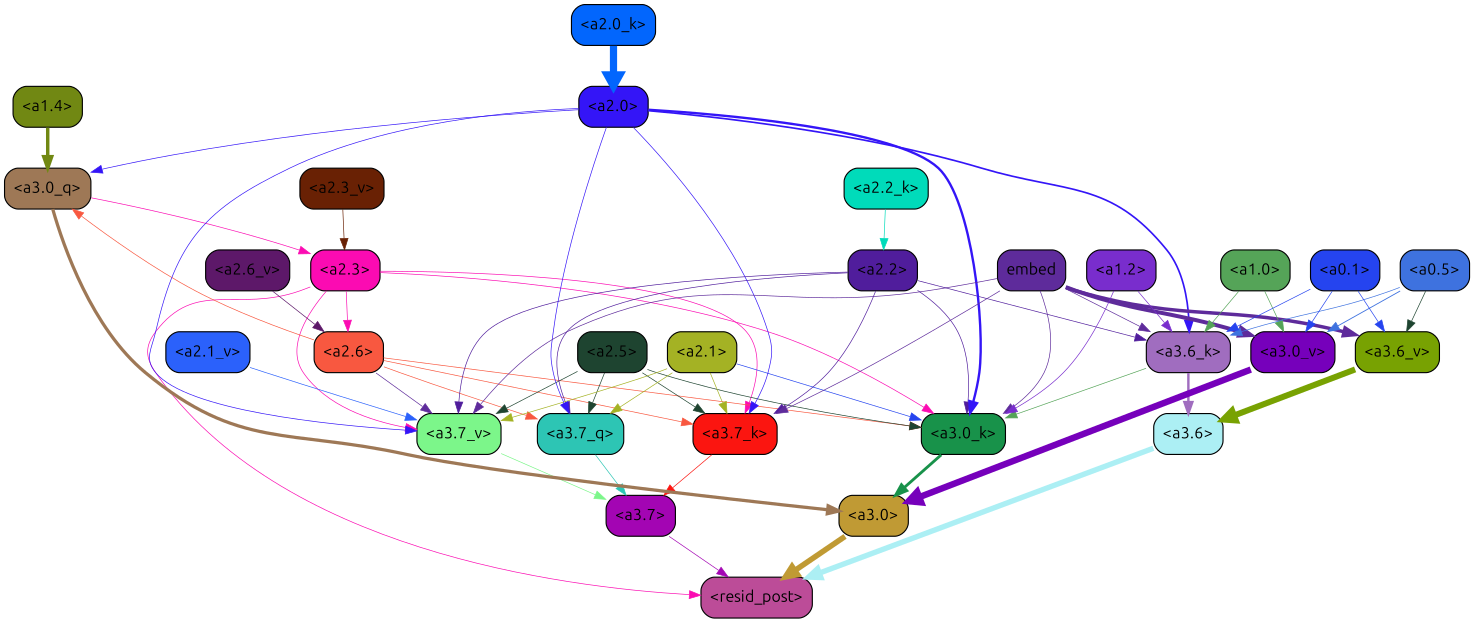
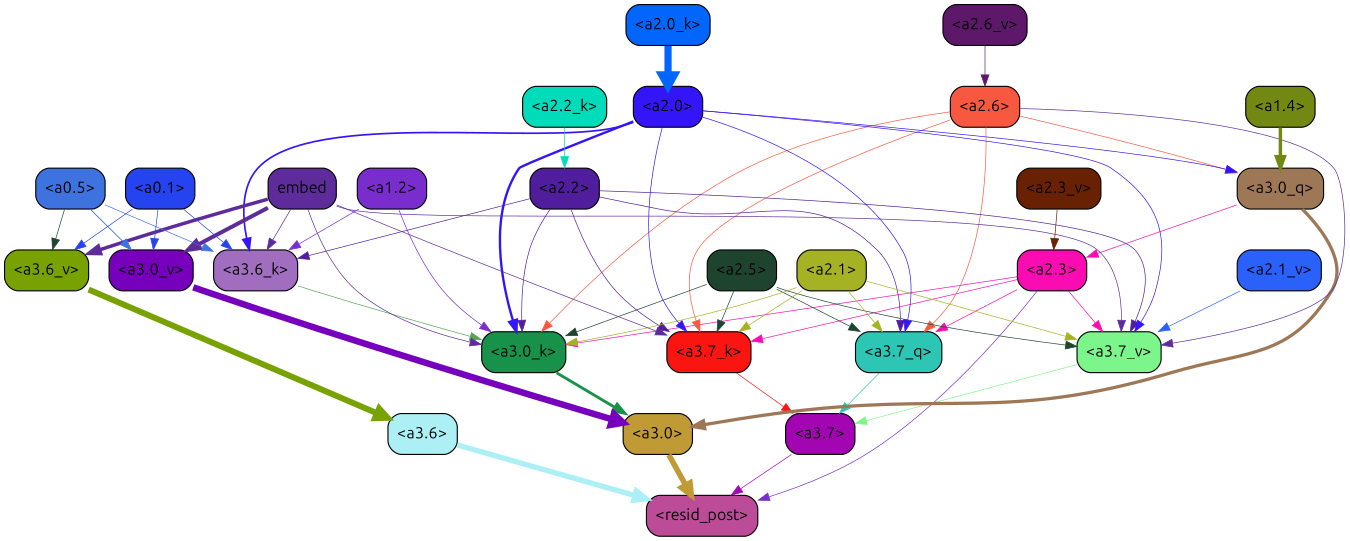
node "<a1.0>": removed
edge "<a2.3>" -> "<a2.6>": now "<a2.3>" -> "<a3.7_q>"
edge "<a3.6_k>" -> "<a3.6>": removed
edge "<a2.1>" -> "<a3.0_k>": color #2544ef -> #a4b224
edge "<a2.3>" -> "<resid_post>": color #fb0bb2 -> #792dcd
